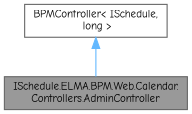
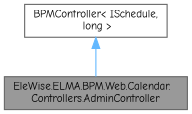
node "ISchedule.ELMA.BPM.Web.Calendar. Controllers.AdminController": label "ISchedule.ELMA.BPM.Web.Calendar. Controllers.AdminController" -> "EleWise.ELMA.BPM.Web.Calendar. Controllers.AdminController"
